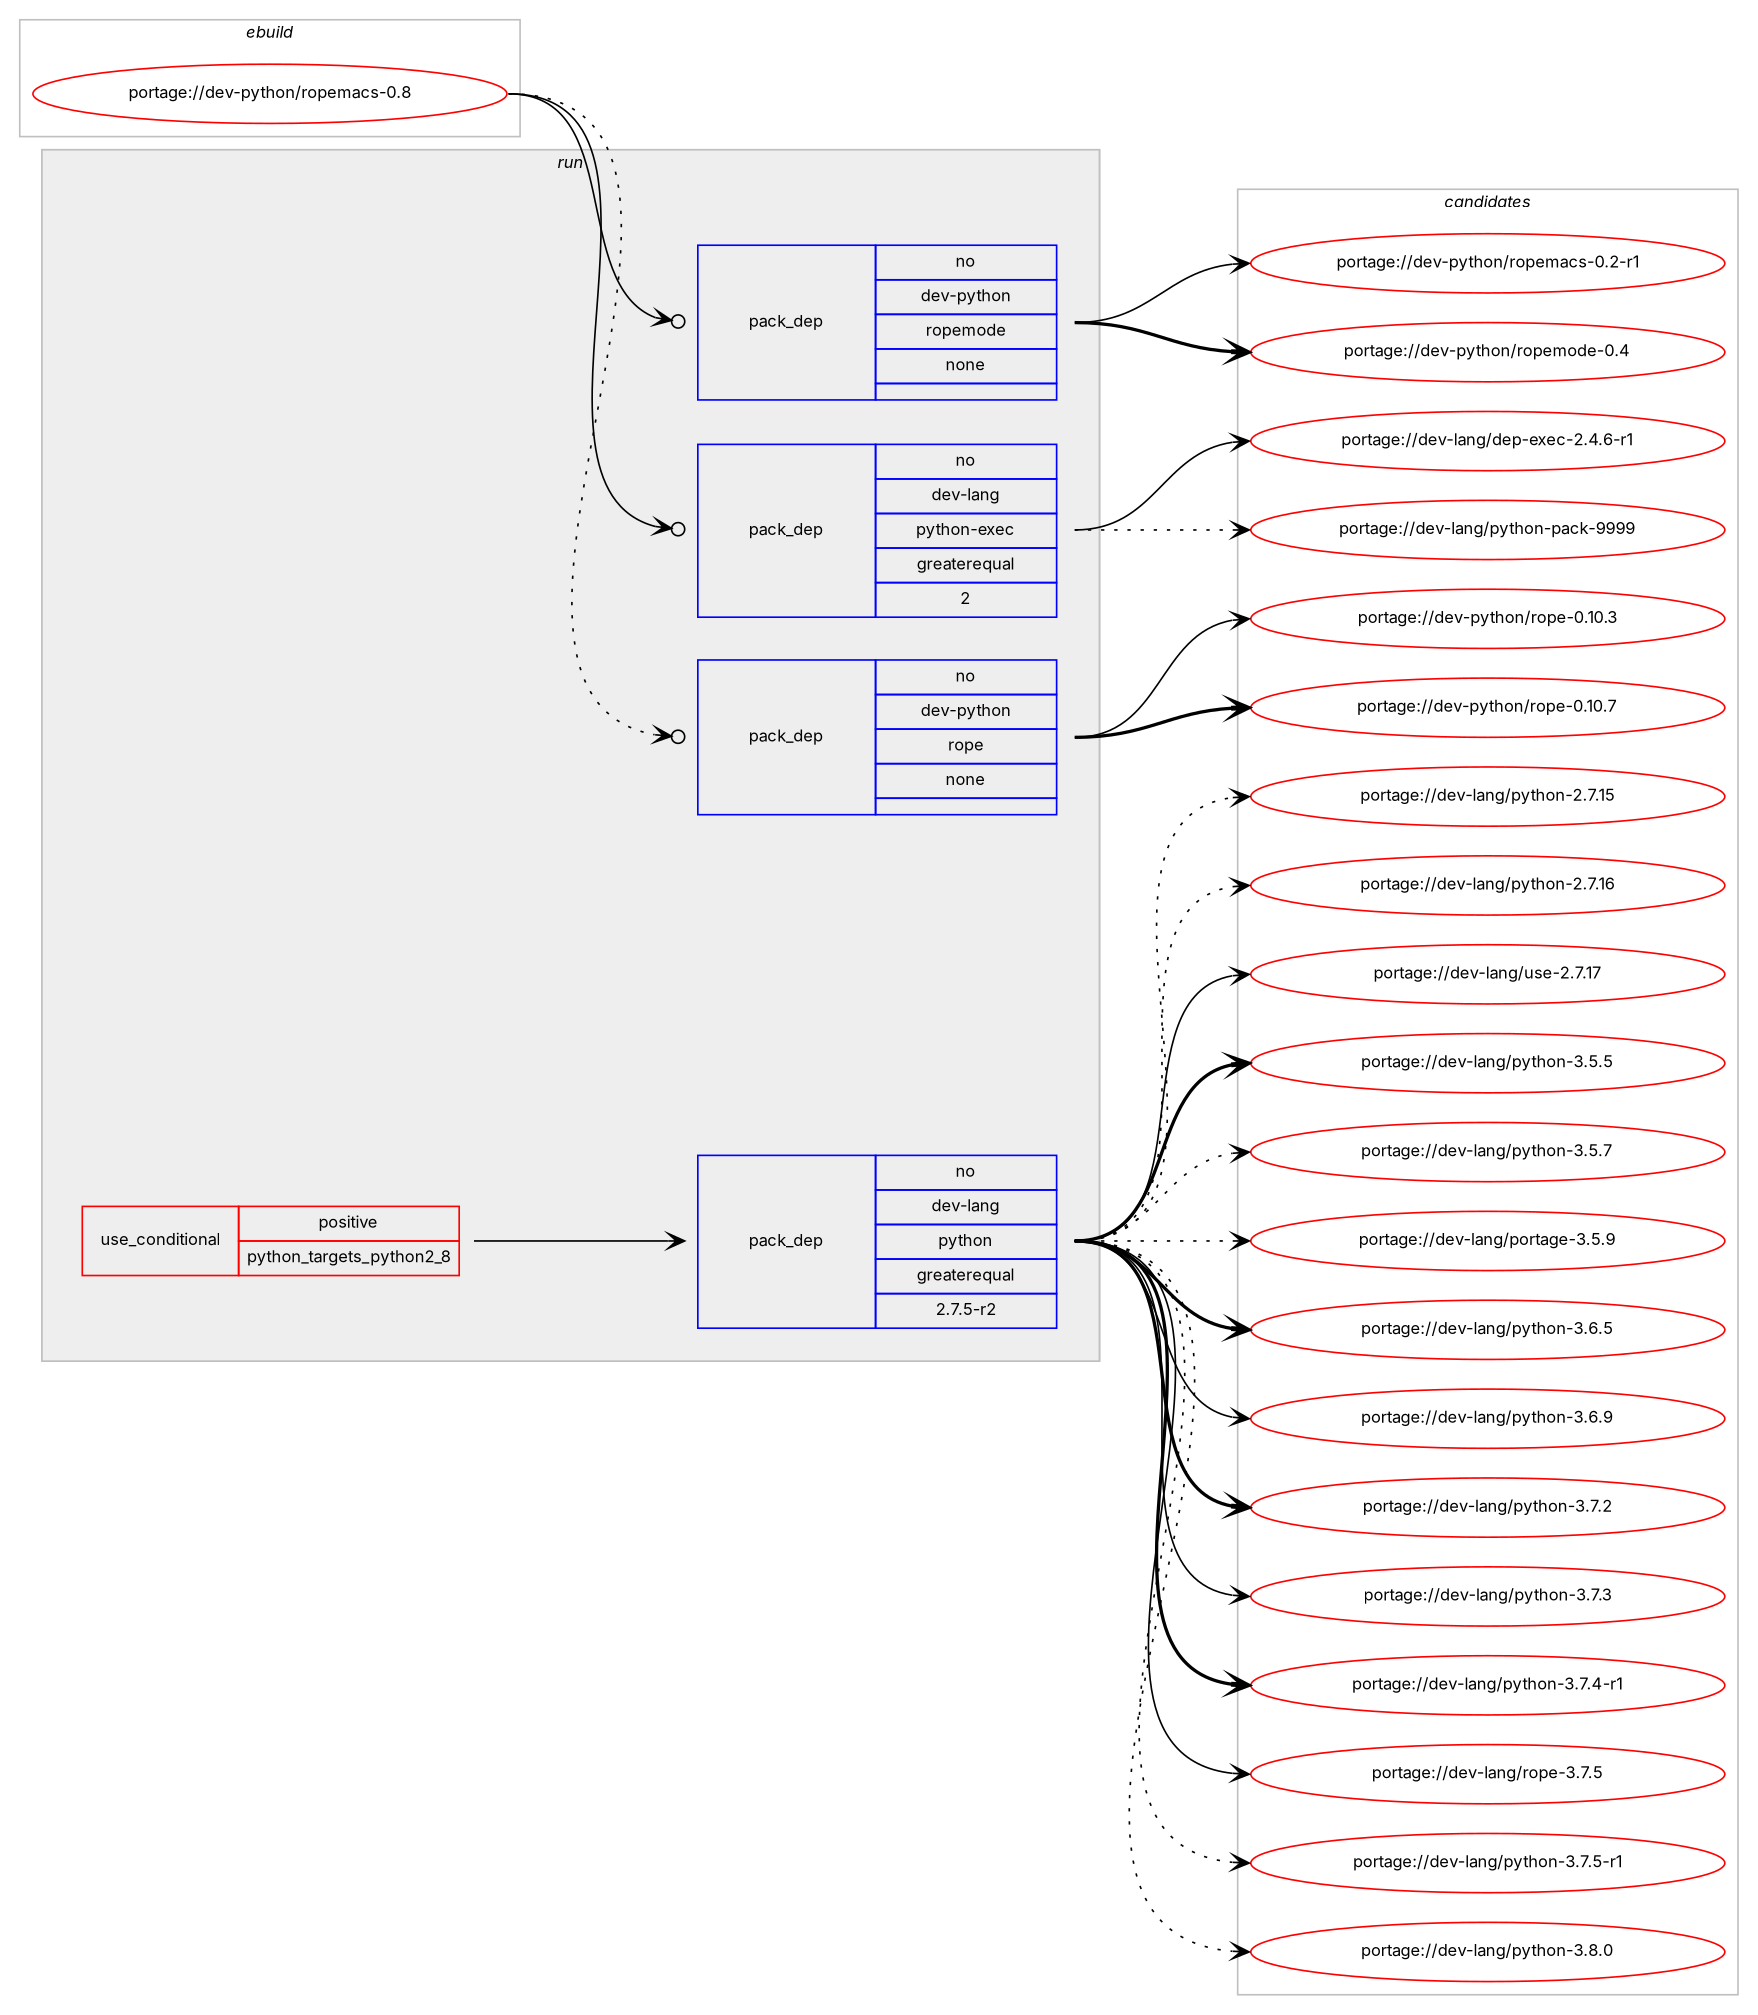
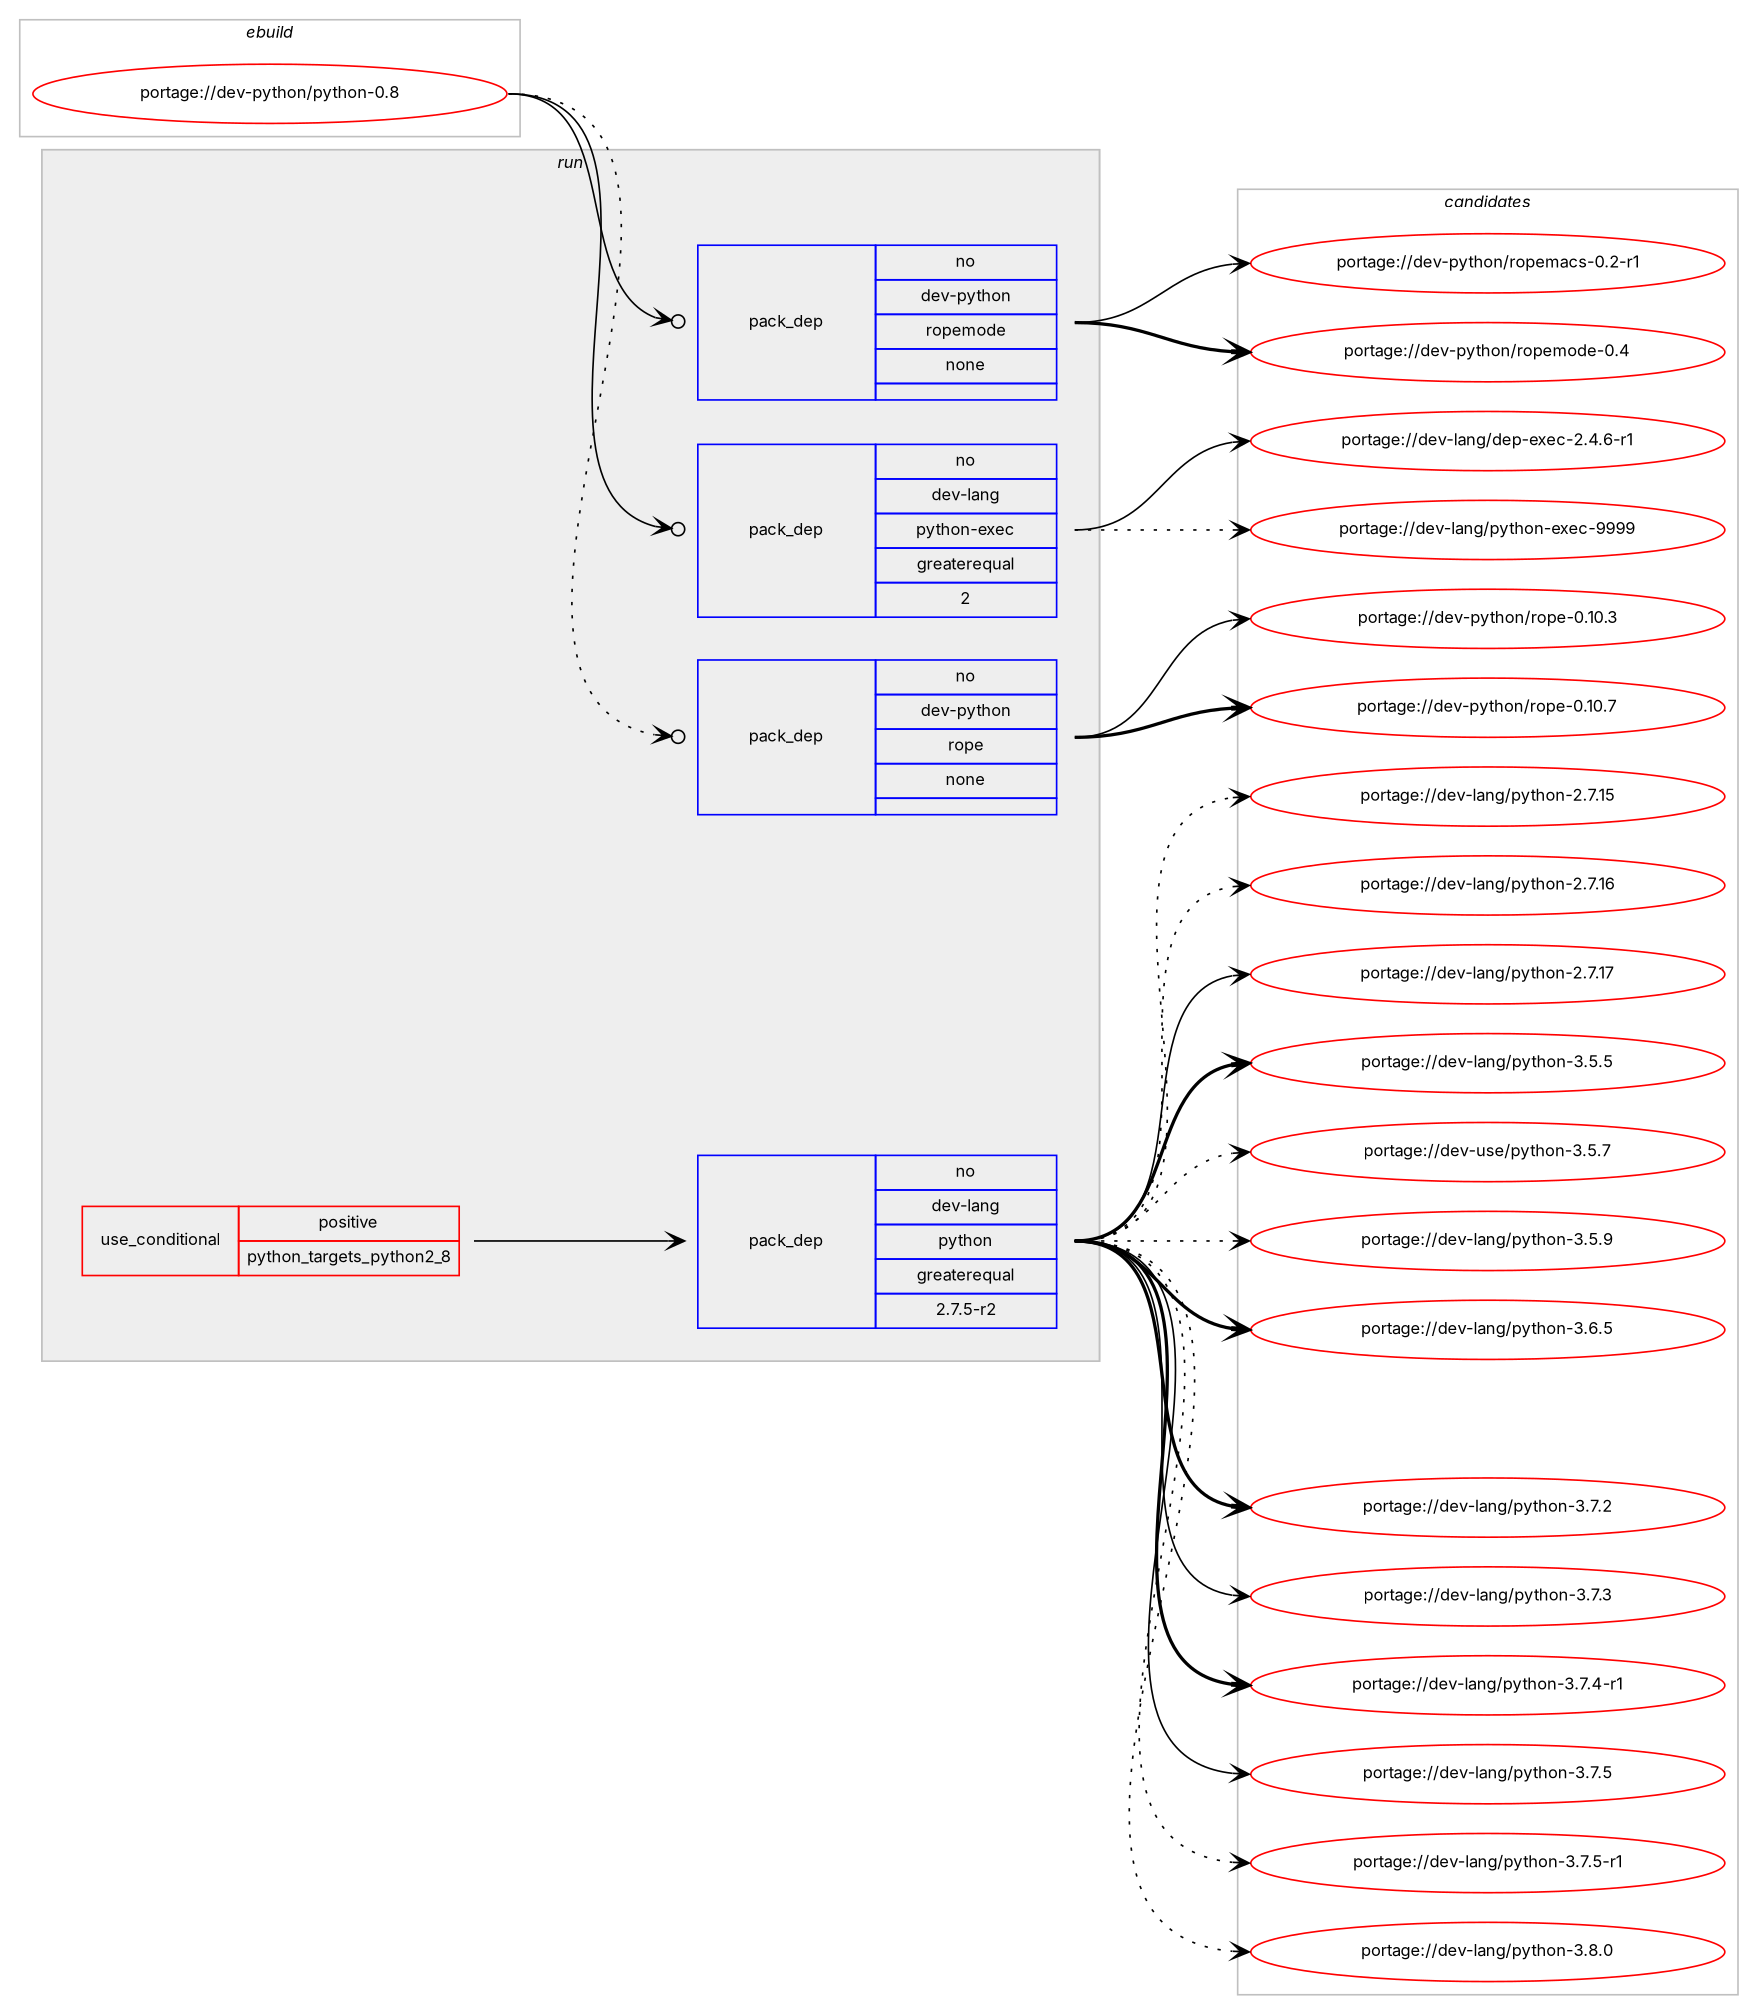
node "portage://dev-python/ropemacs-0.8": label "portage://dev-python/ropemacs-0.8" -> "portage://dev-python/python-0.8"
node "portage://dev-lang/python-pack-9999": label "portage://dev-lang/python-pack-9999" -> "portage://dev-lang/python-exec-9999"
node "portage://dev-lang/use-2.7.17": label "portage://dev-lang/use-2.7.17" -> "portage://dev-lang/python-2.7.17"
node "portage://dev-lang/python-3.5.7": label "portage://dev-lang/python-3.5.7" -> "portage://dev-use/python-3.5.7"
node "portage://dev-lang/portage-3.5.9": label "portage://dev-lang/portage-3.5.9" -> "portage://dev-lang/python-3.5.9"
node "portage://dev-lang/python-3.6.9": removed
node "portage://dev-lang/rope-3.7.5": label "portage://dev-lang/rope-3.7.5" -> "portage://dev-lang/python-3.7.5"
